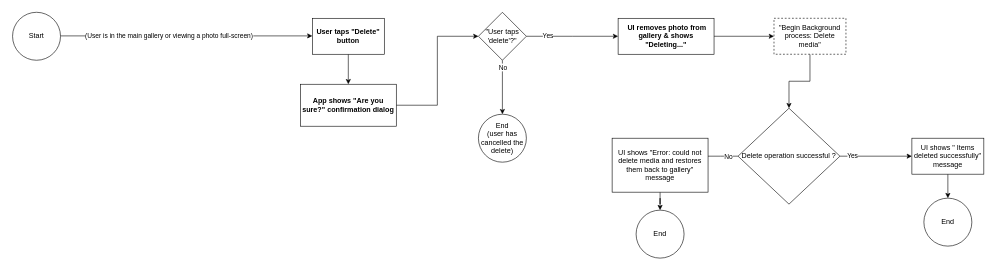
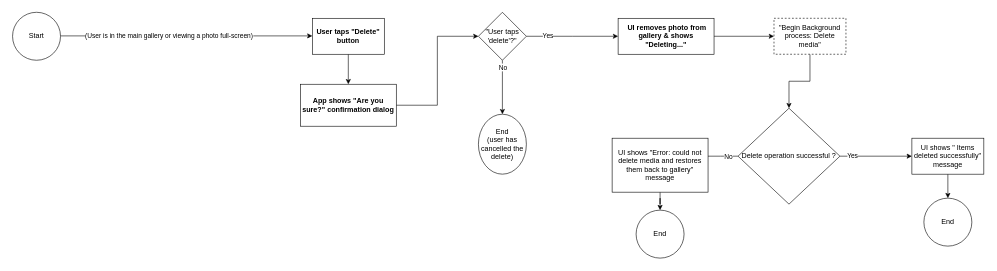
node "End (user has cancelled the delete)": size 48x48 -> 48x60
